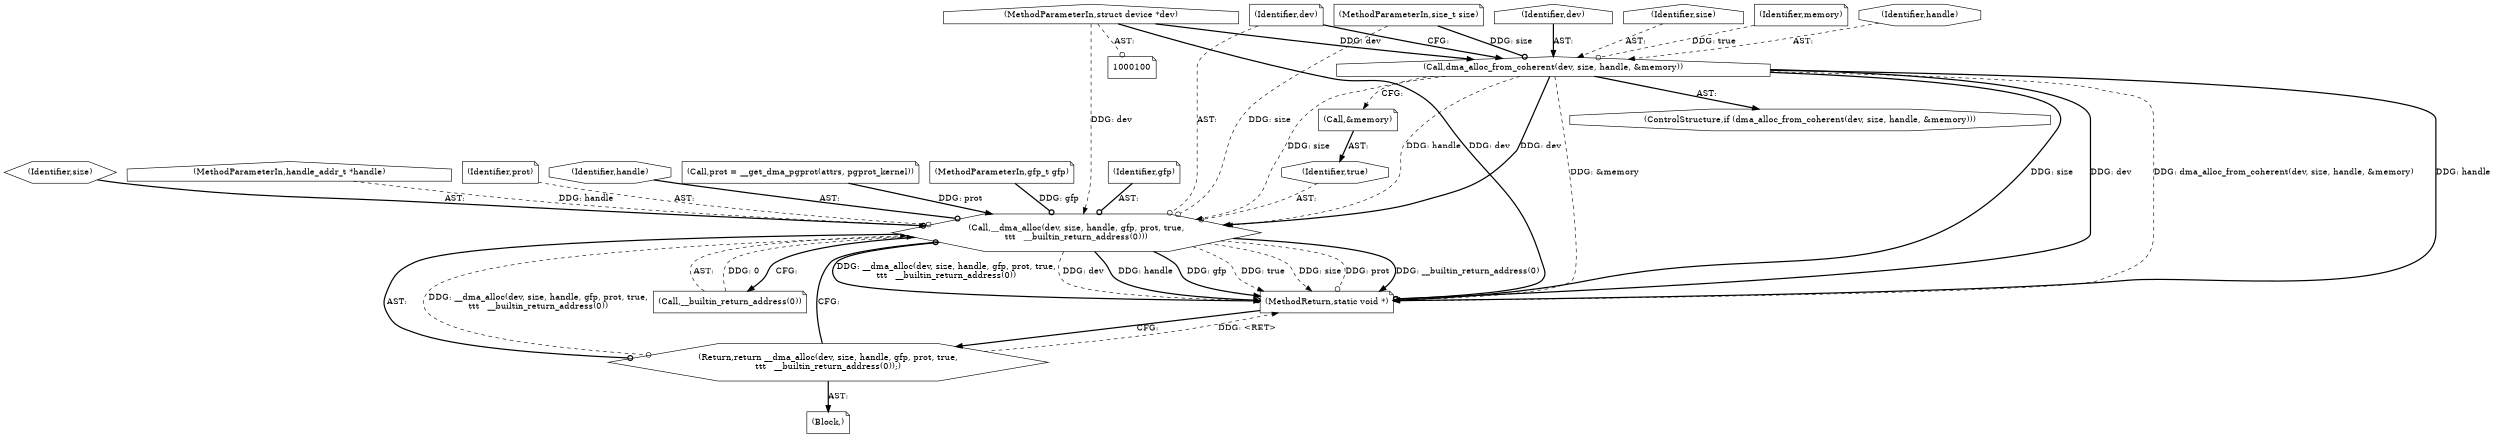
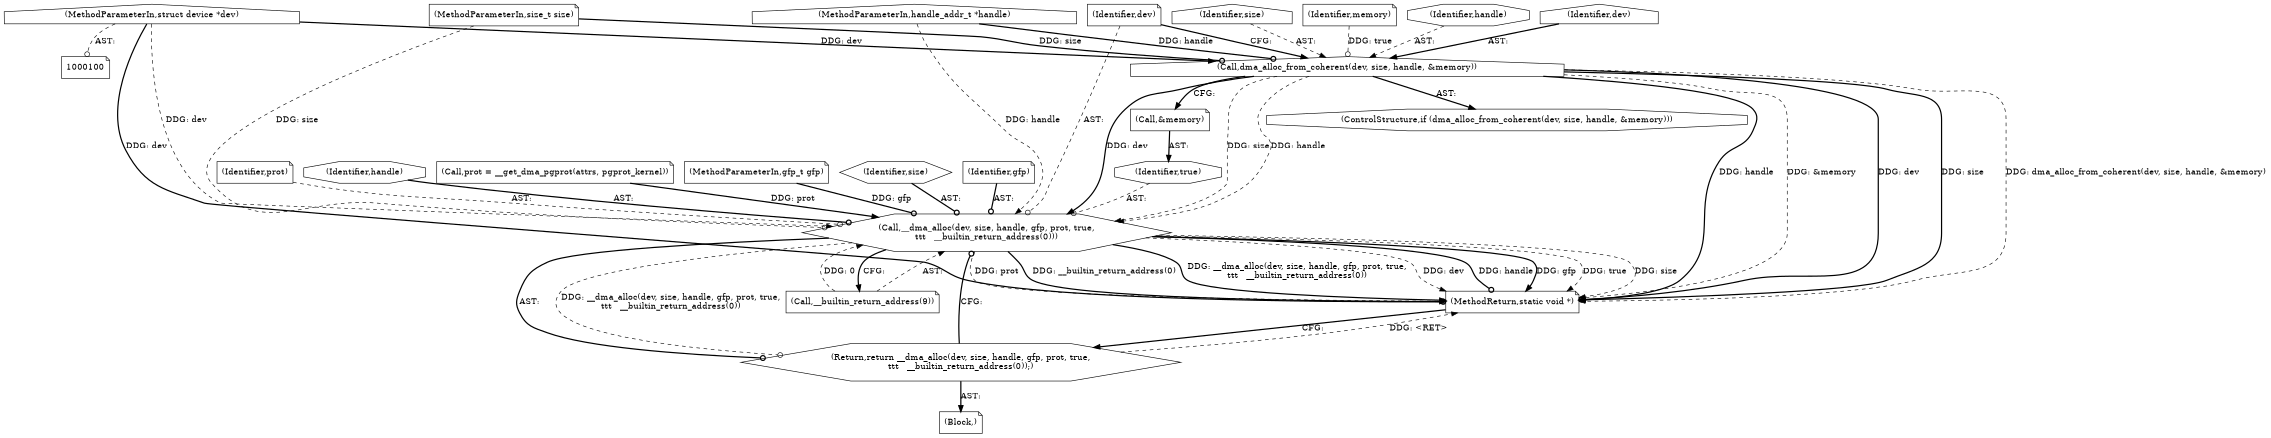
edge "(MethodParameterIn,handle_addr_t *handle)" -> "(Call,dma_alloc_from_coherent(dev, size, handle, &memory))": added, label "DDG: handle"
edge "(Call,dma_alloc_from_coherent(dev, size, handle, &memory))" -> "(Call,&memory)": style dashed -> bold
node "(Call,__builtin_return_address(0))": label "(Call,__builtin_return_address(0))" -> "(Call,__builtin_return_address(9))"
